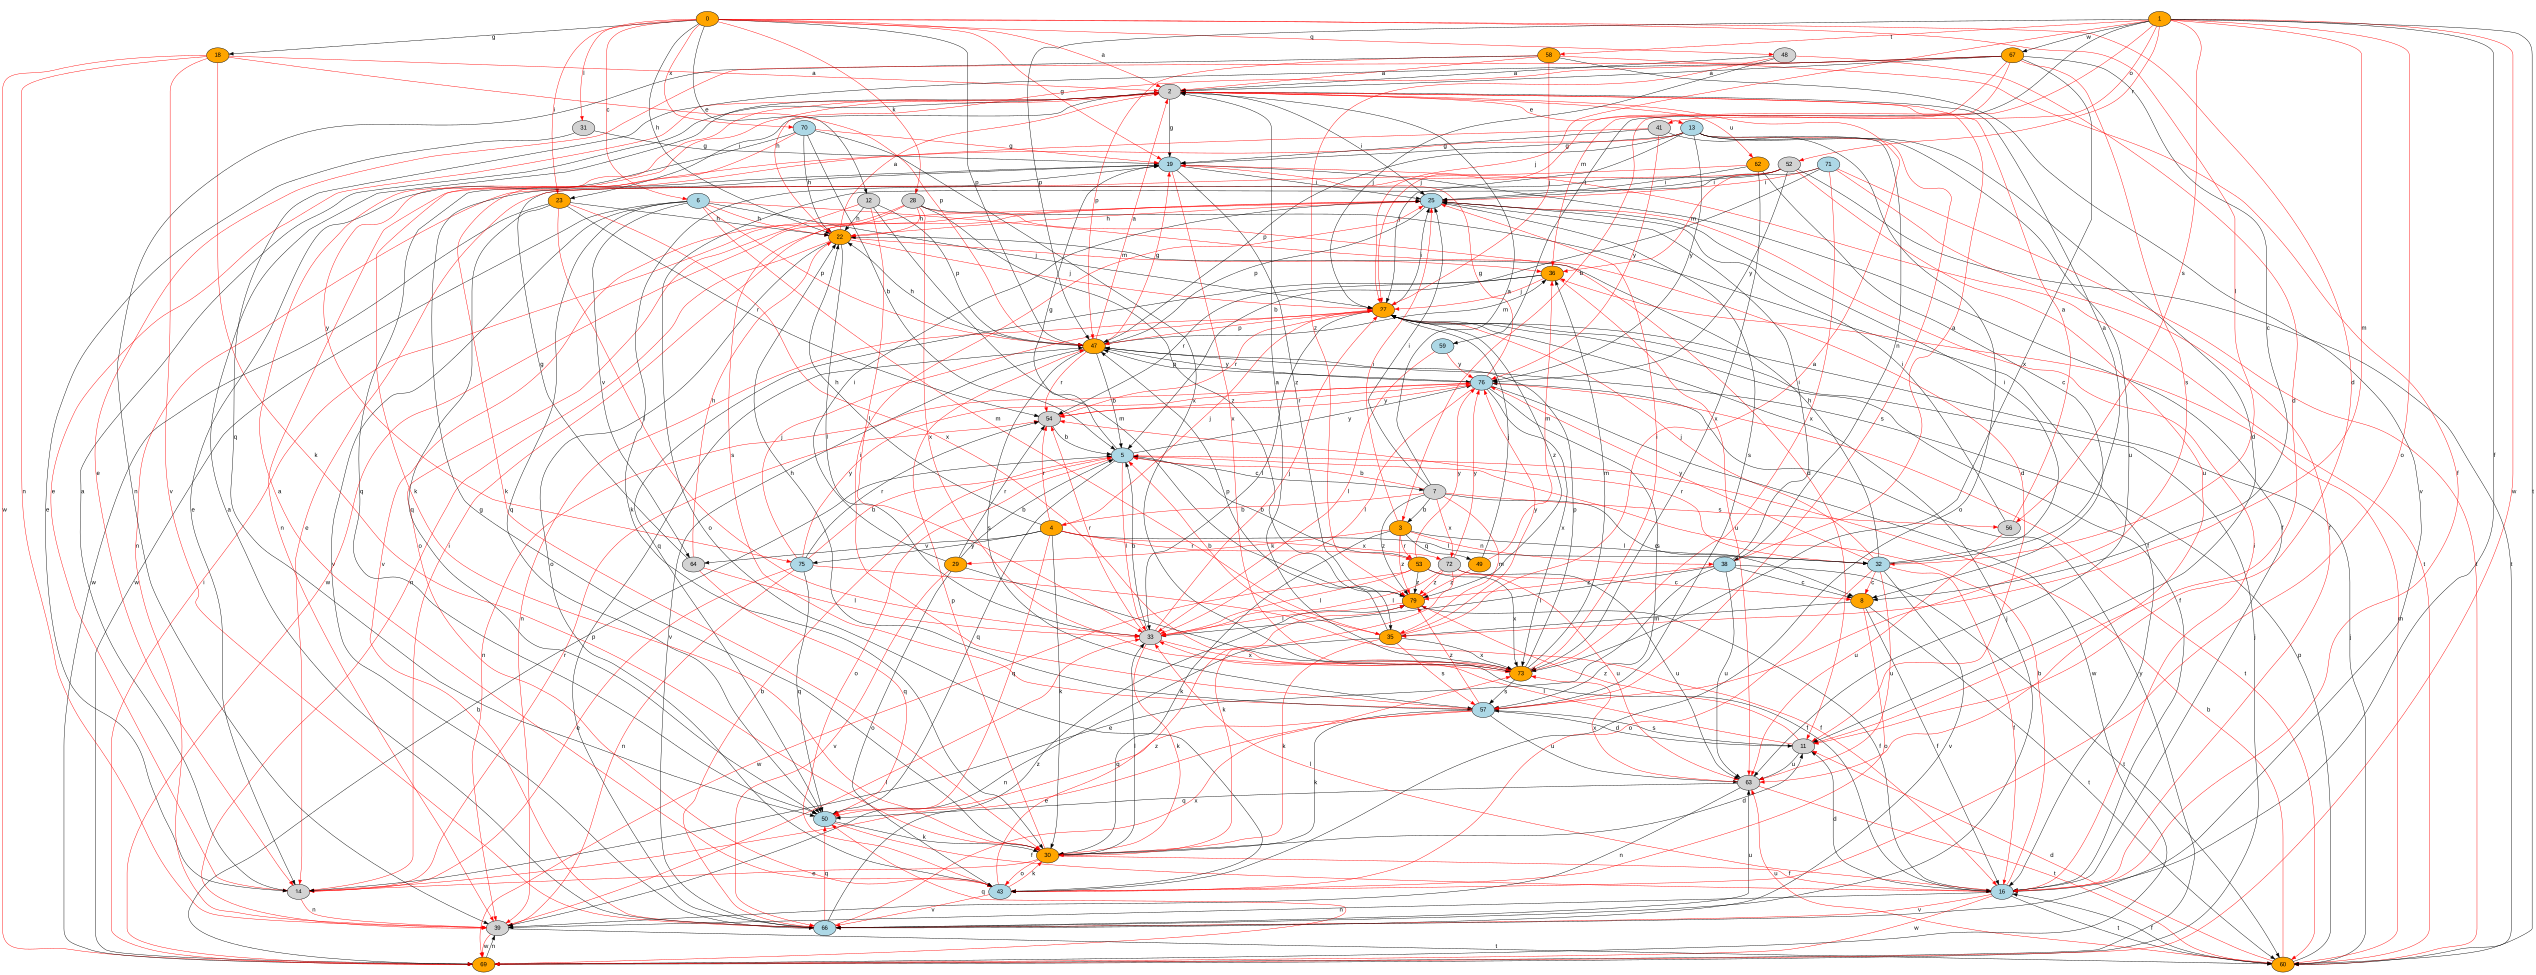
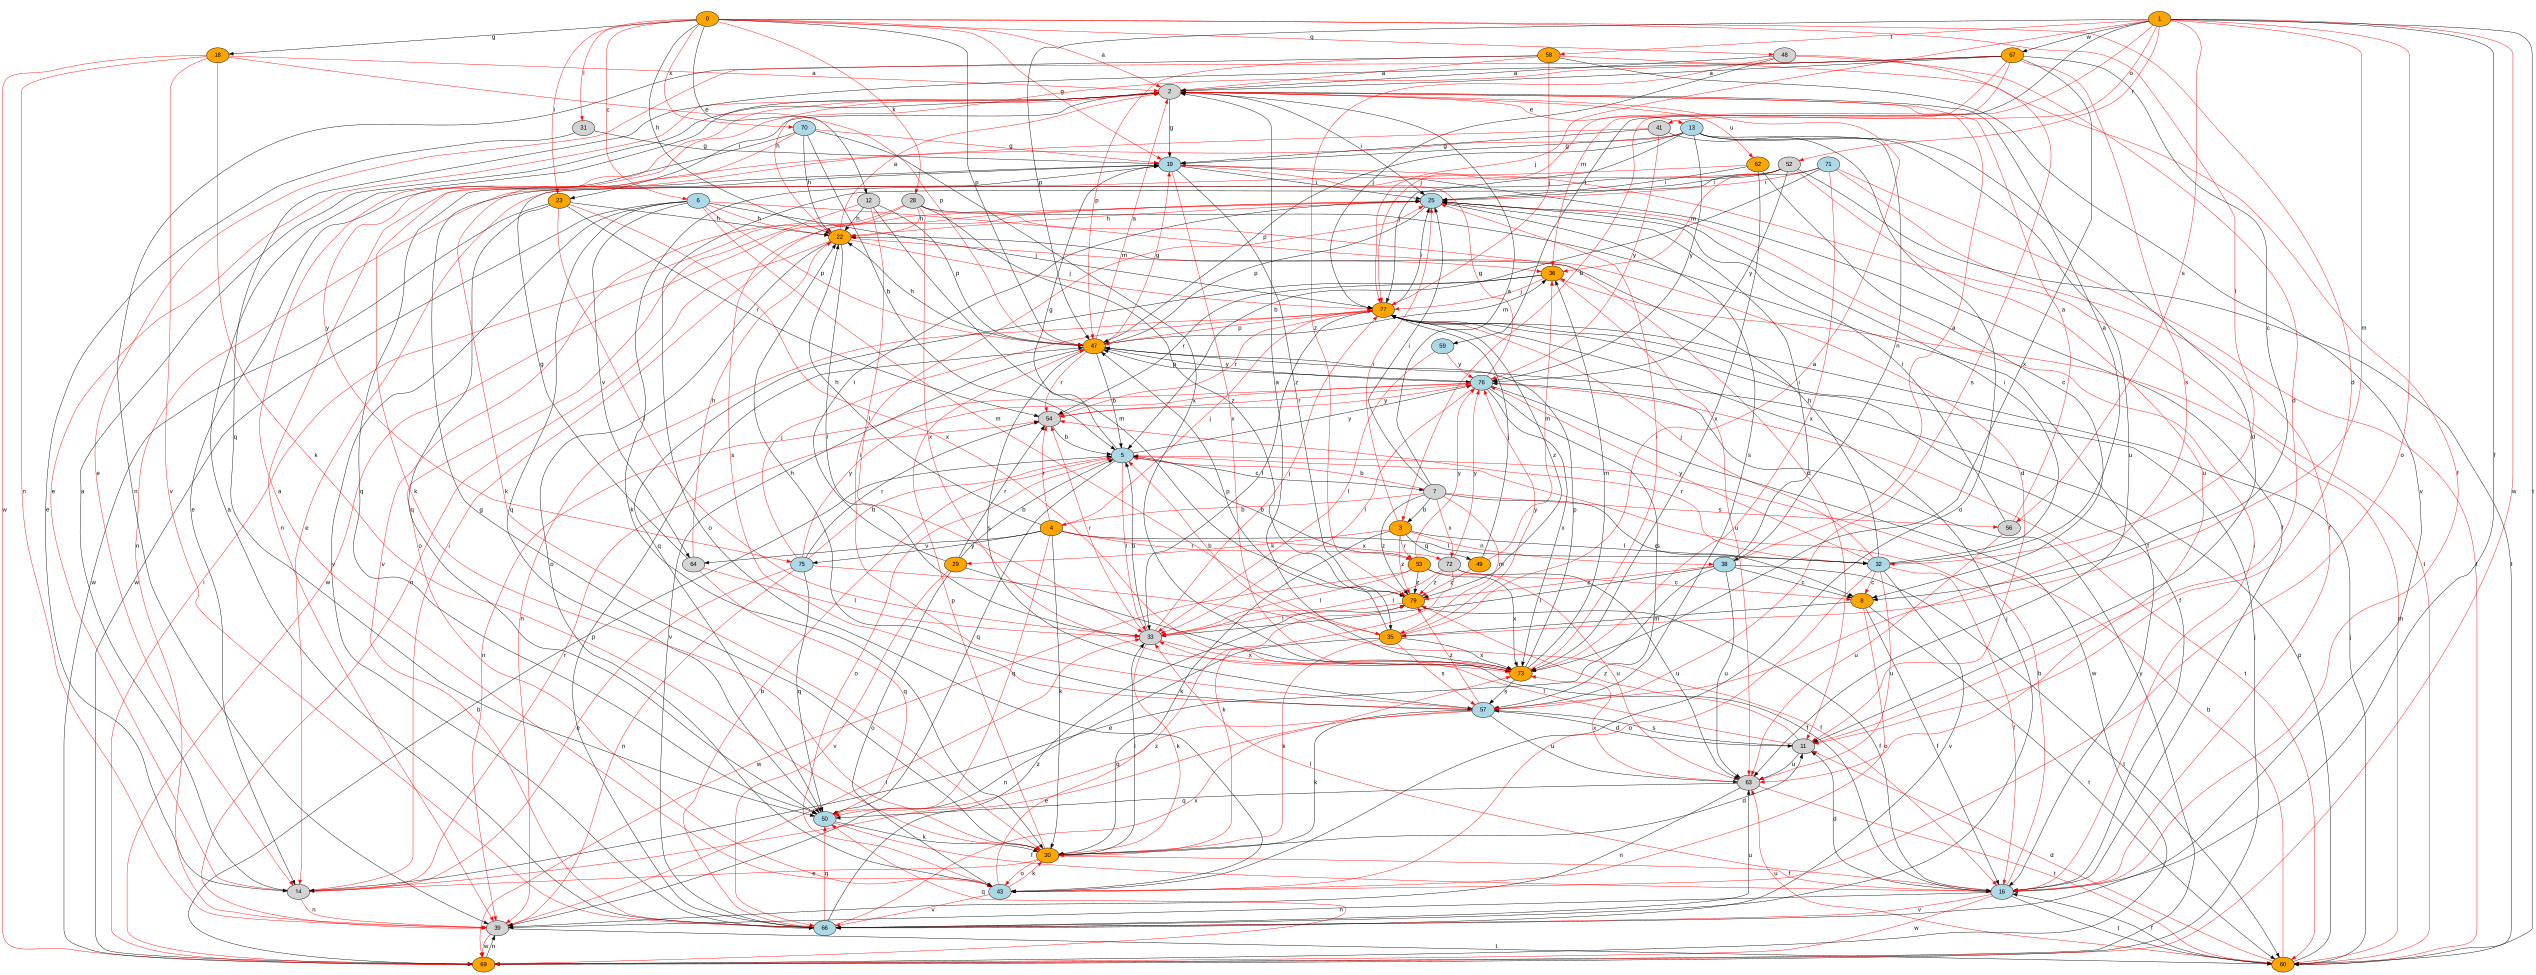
edge "13" -> "57": now "48" -> "57"
